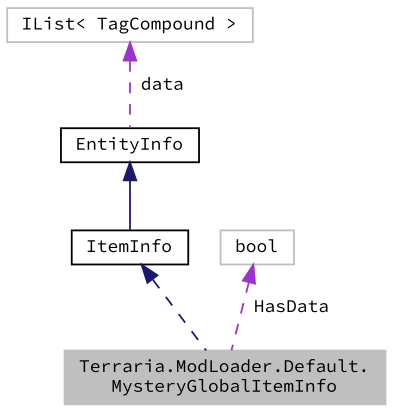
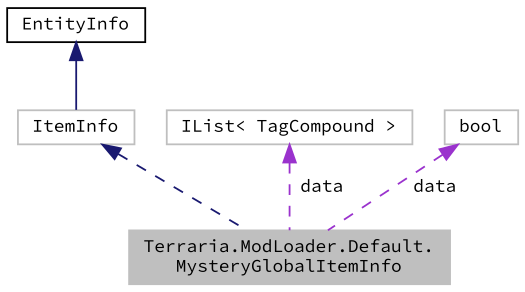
edge "EntityInfo" -> "IList< TagCompound >": now "Terraria.ModLoader.Default. MysteryGlobalItemInfo" -> "IList< TagCompound >"
node "ItemInfo": color black -> grey75
edge "Terraria.ModLoader.Default. MysteryGlobalItemInfo" -> "bool": label " HasData" -> " data"
